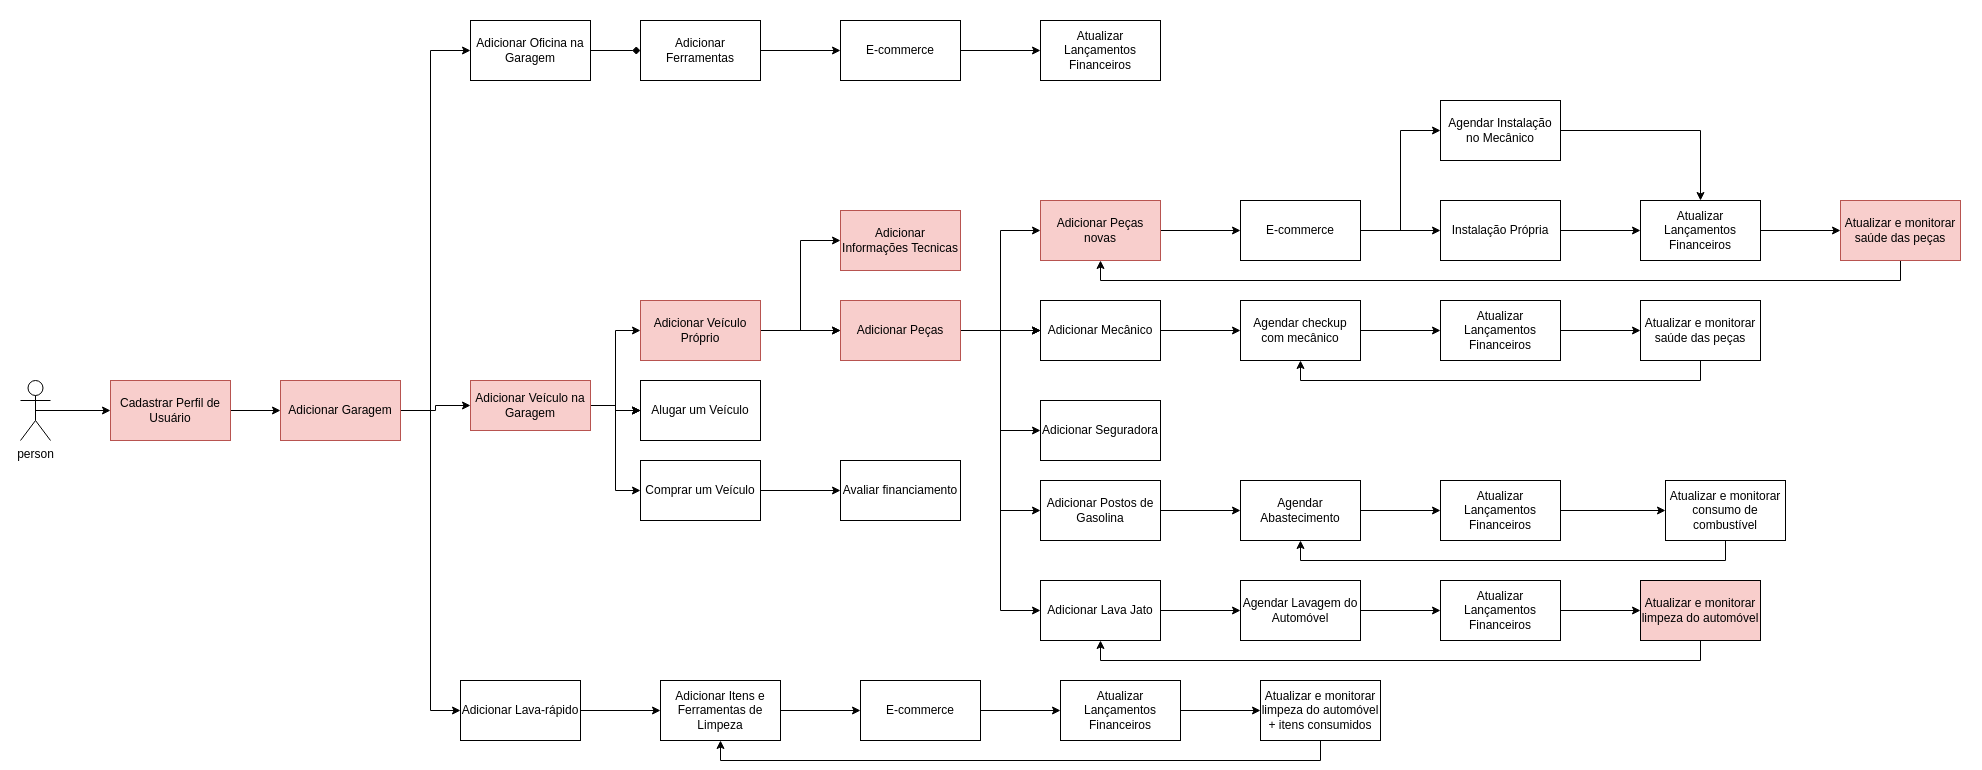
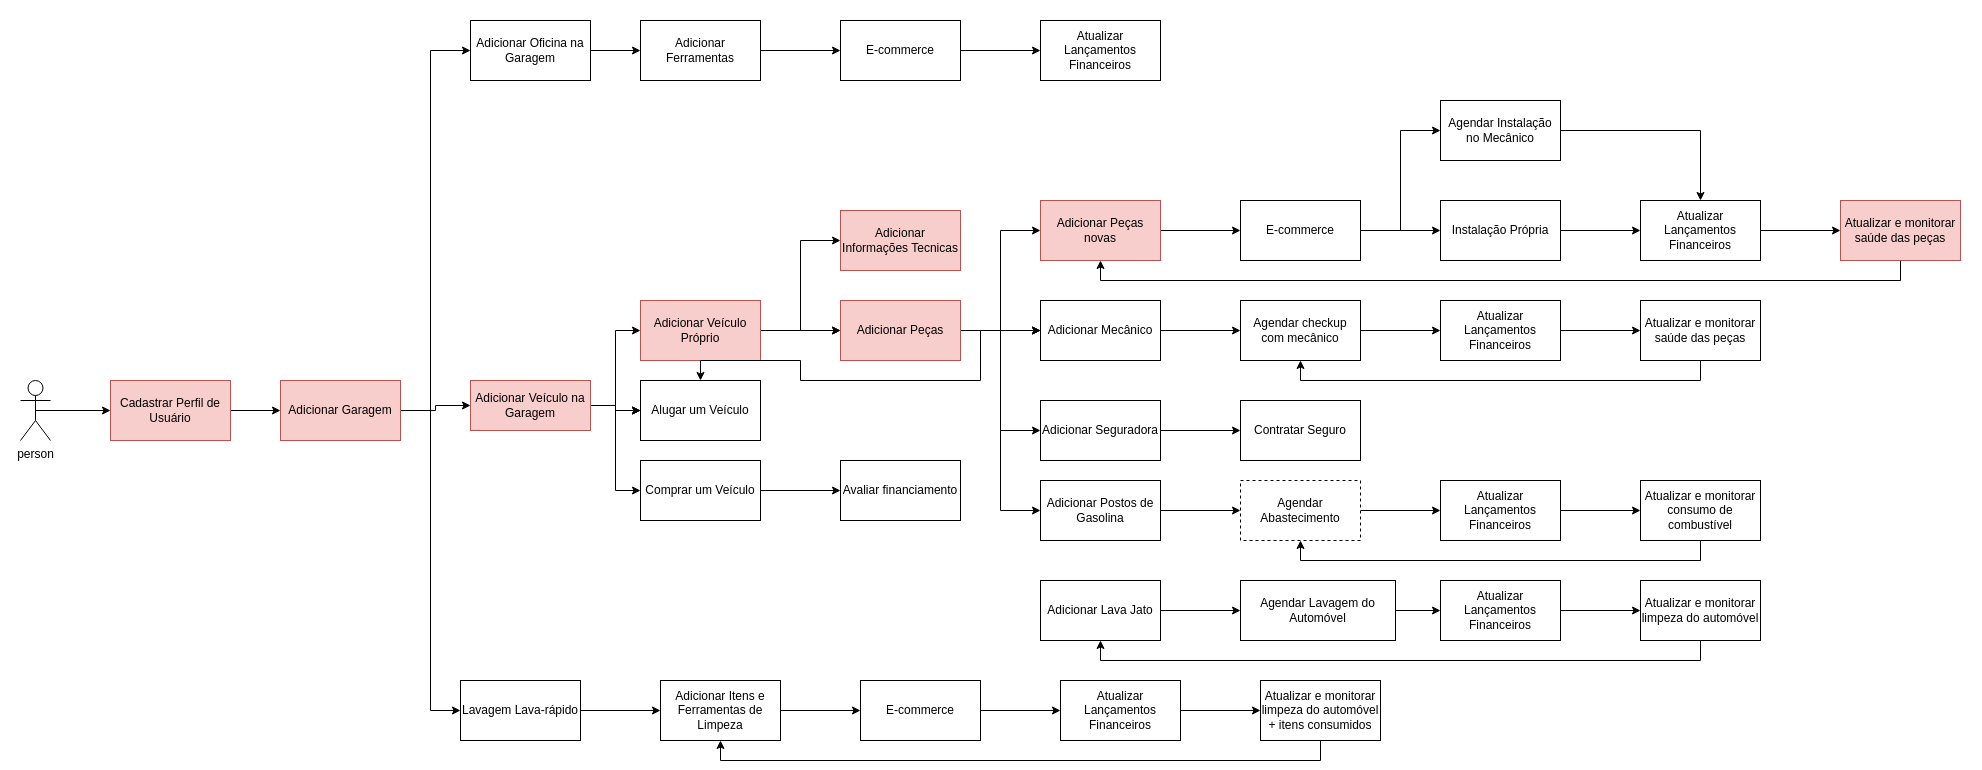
edge "Adicionar Oficina na Garagem" -> "Adicionar Ferramentas": arrowhead diamond -> classic
edge "Adicionar Seguradora" -> "Contratar Seguro": added
node "Contratar Seguro": added
node "Agendar Abastecimento": style solid -> dashed
node "Atualizar e monitorar consumo de combustível": moved (1726, 511) -> (1701, 511)
edge "Adicionar Peças" -> "Adicionar Lava Jato": now "Adicionar Peças" -> "Alugar um Veículo"
node "Agendar Lavagem do Automóvel": size 120x60 -> 155x60
node "Atualizar e monitorar limpeza do automóvel": fillcolor #f8cecc -> #ffffff
node "Adicionar Lava-rápido": label "Adicionar Lava-rápido" -> "Lavagem Lava-rápido"
